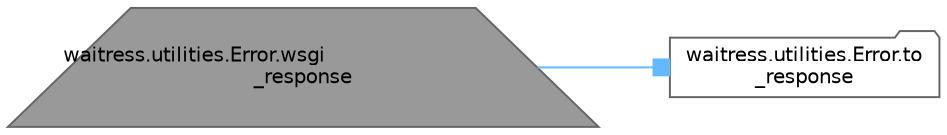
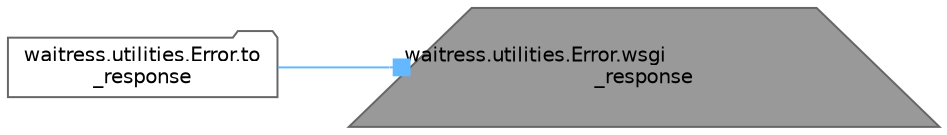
edge "waitress.utilities.Error.wsgi _response" -> "waitress.utilities.Error.to _response": reversed
